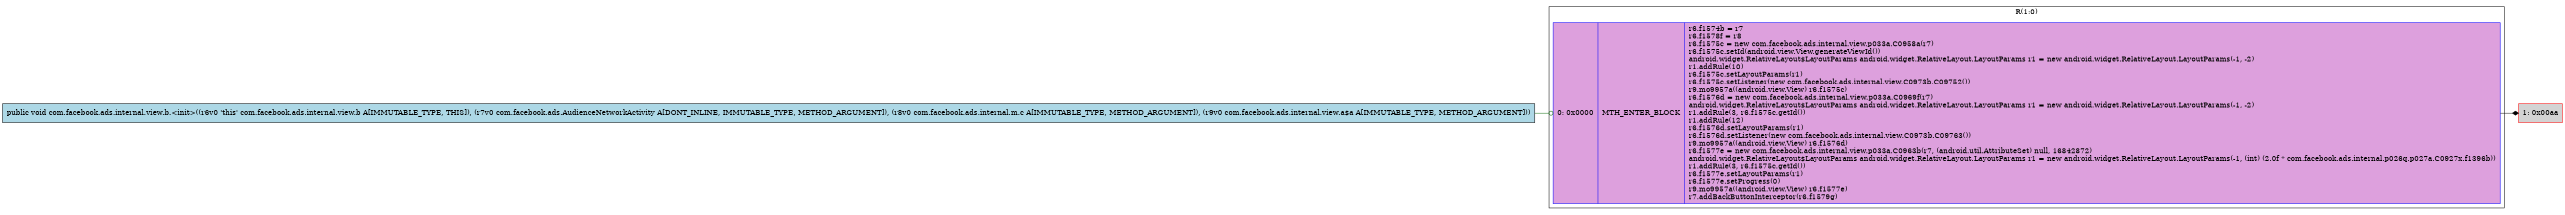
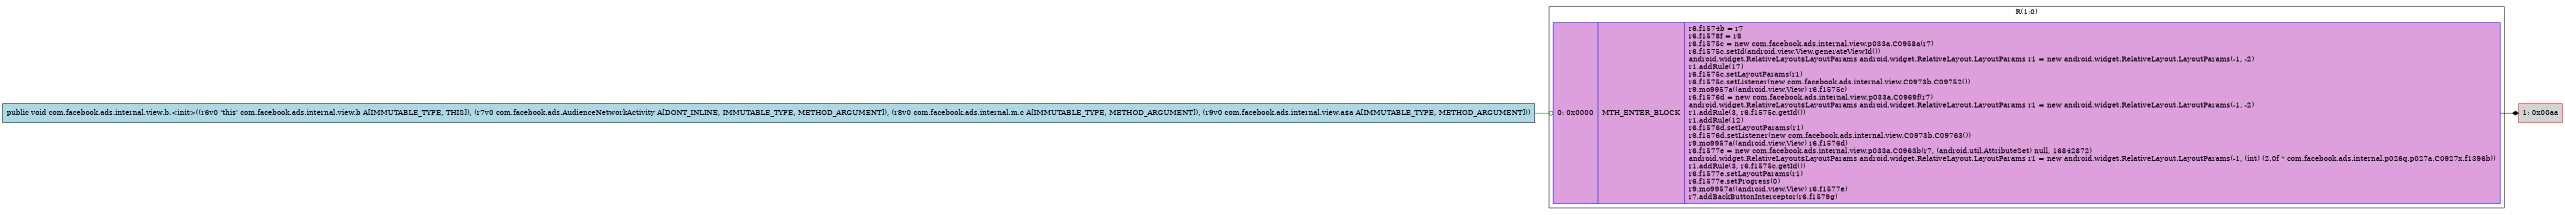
node "0: 0x0000": text "r1.addRule(10)" -> "r1.addRule(17)"
